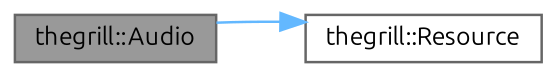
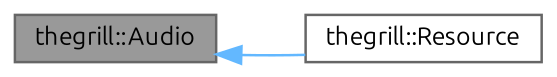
edge "thegrill::Audio" -> "thegrill::Resource": reversed
